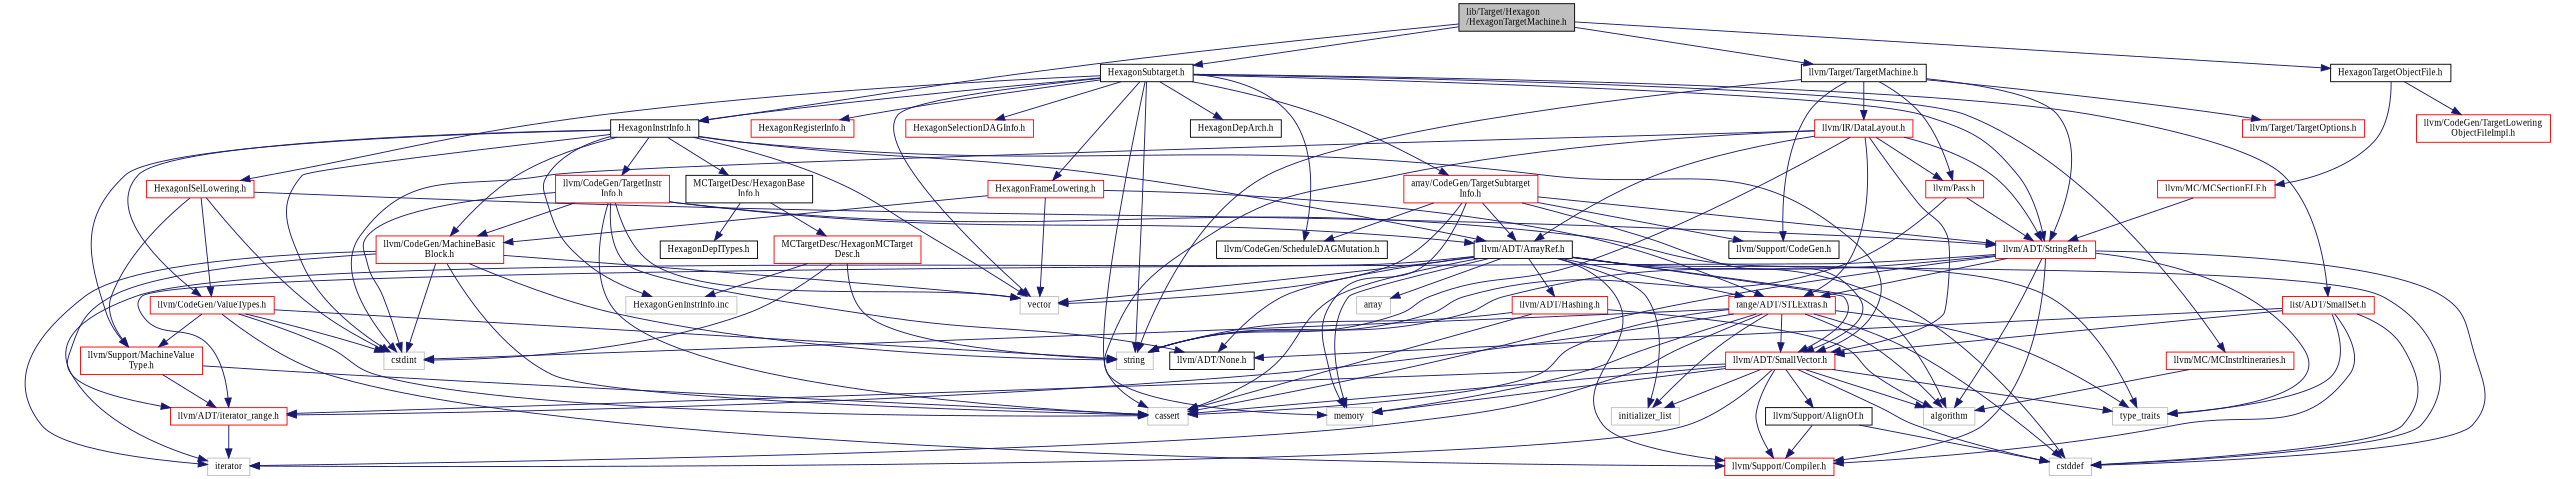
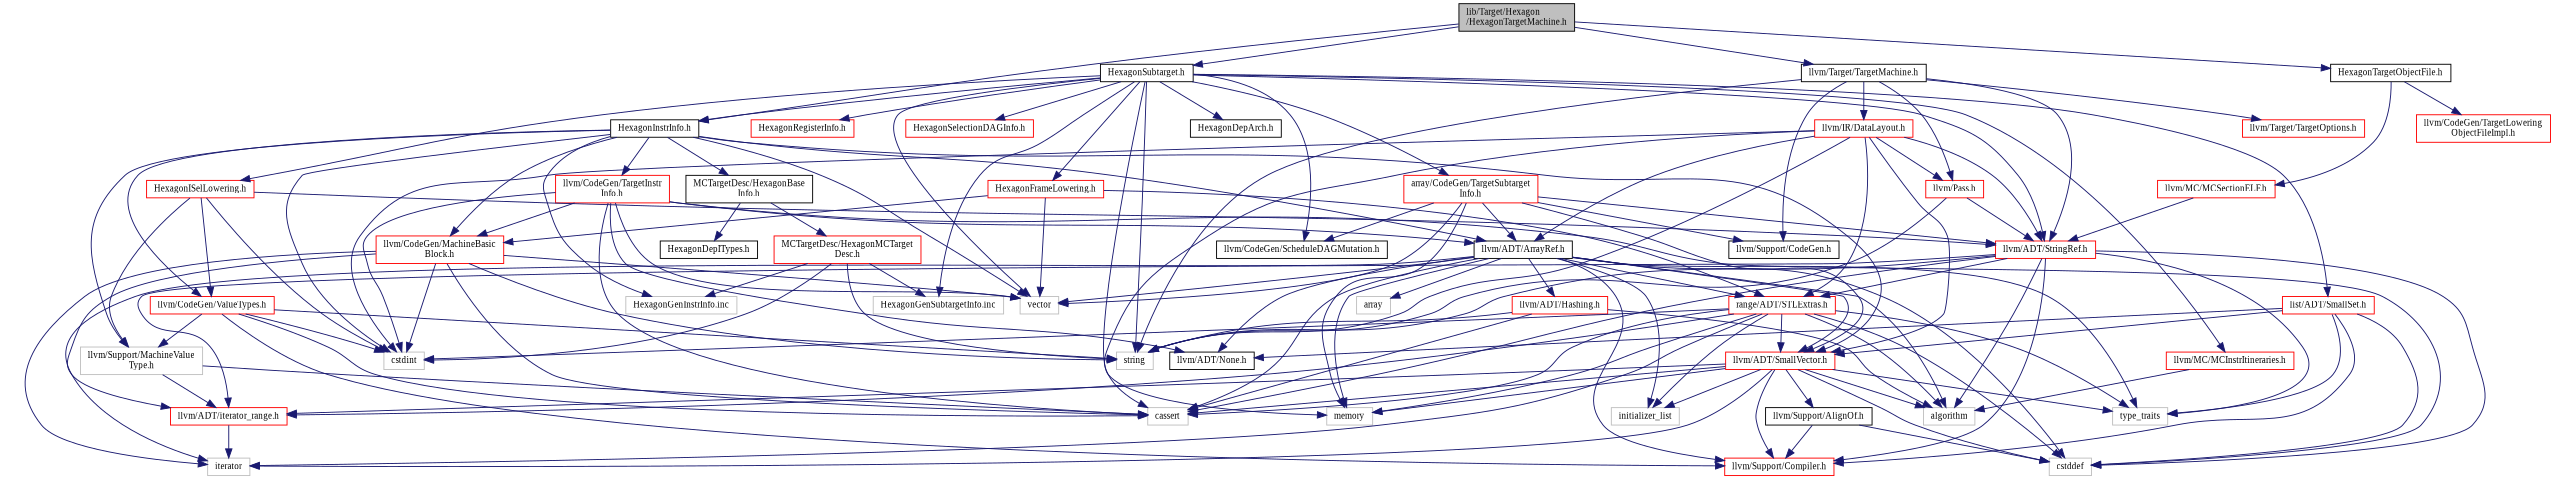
node "HexagonGenSubtargetInfo.inc": added
node "llvm/Support/MachineValue Type.h": color red -> grey75
